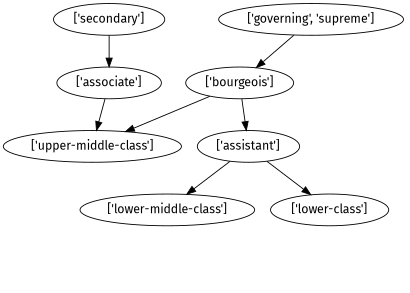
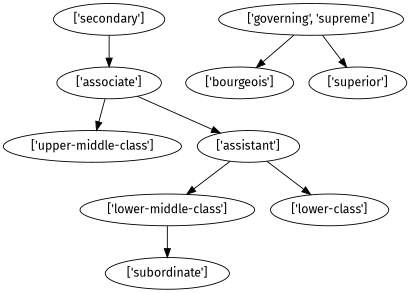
node "['superior']": added
edge "['bourgeois']" -> "['assistant']": now "['associate']" -> "['assistant']"
edge "['bourgeois']" -> "['upper-middle-class']": removed
node "['subordinate']": added
